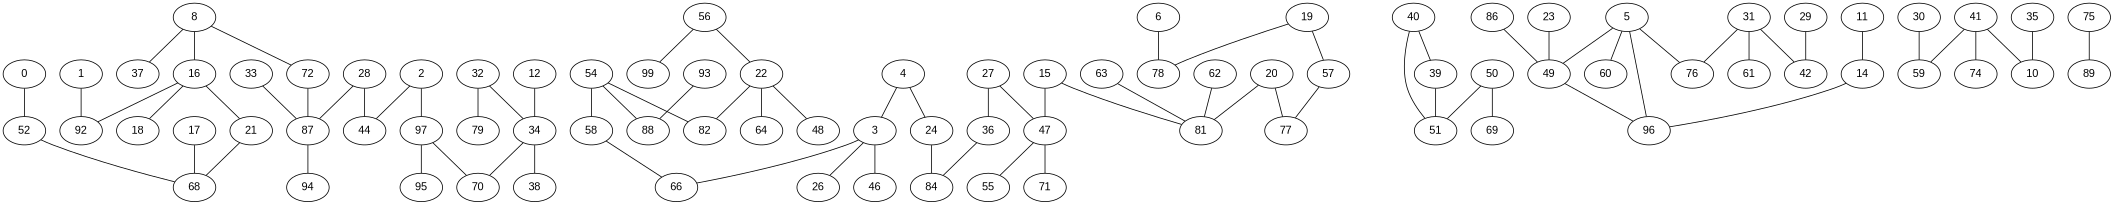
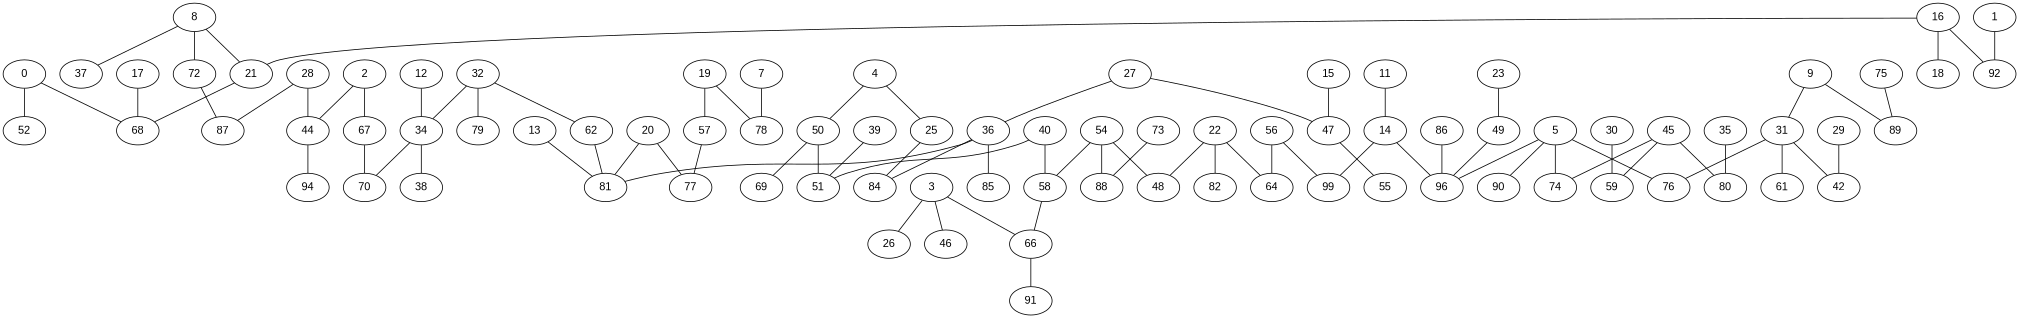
node "6": label "6" -> "7"
node "41": label "41" -> "45"
edge "8" -- "16": now "8" -- "21"
edge "56" -- "22": now "56" -- "64"
edge "40" -- "39": now "40" -- "58"
edge "86" -- "49": now "86" -- "96"
edge "5" -- "49": now "5" -- "74"
node "33": removed
node "93": label "93" -> "73"
node "63": label "63" -> "13"
node "60": label "60" -> "90"
node "9": added
node "10": label "10" -> "80"
edge "32" -- "62": added
edge "54" -- "82": now "54" -- "48"
edge "4" -- "3": now "4" -- "50"
edge "15" -- "81": now "36" -- "81"
node "97": label "97" -> "67"
node "24": label "24" -> "25"
edge "14" -- "99": added
edge "87" -- "94": now "44" -- "94"
edge "52" -- "68": now "0" -- "68"
node "95": removed
node "85": added
node "71": removed
node "91": added
